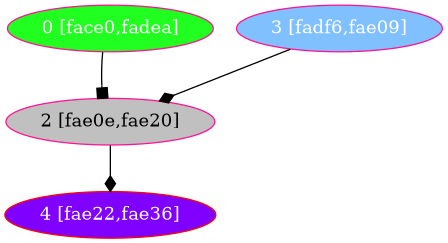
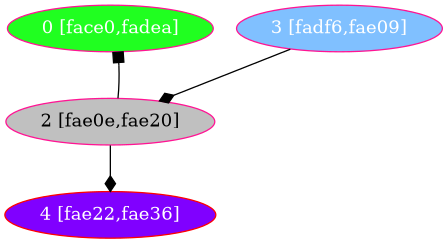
edge "0 [face0,fadea]" -> "2 [fae0e,fae20]": reversed
